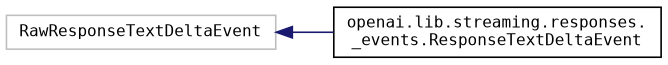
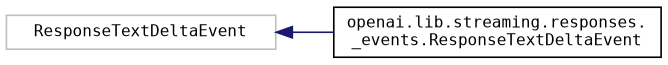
node "RawResponseTextDeltaEvent": label "RawResponseTextDeltaEvent" -> "ResponseTextDeltaEvent"
